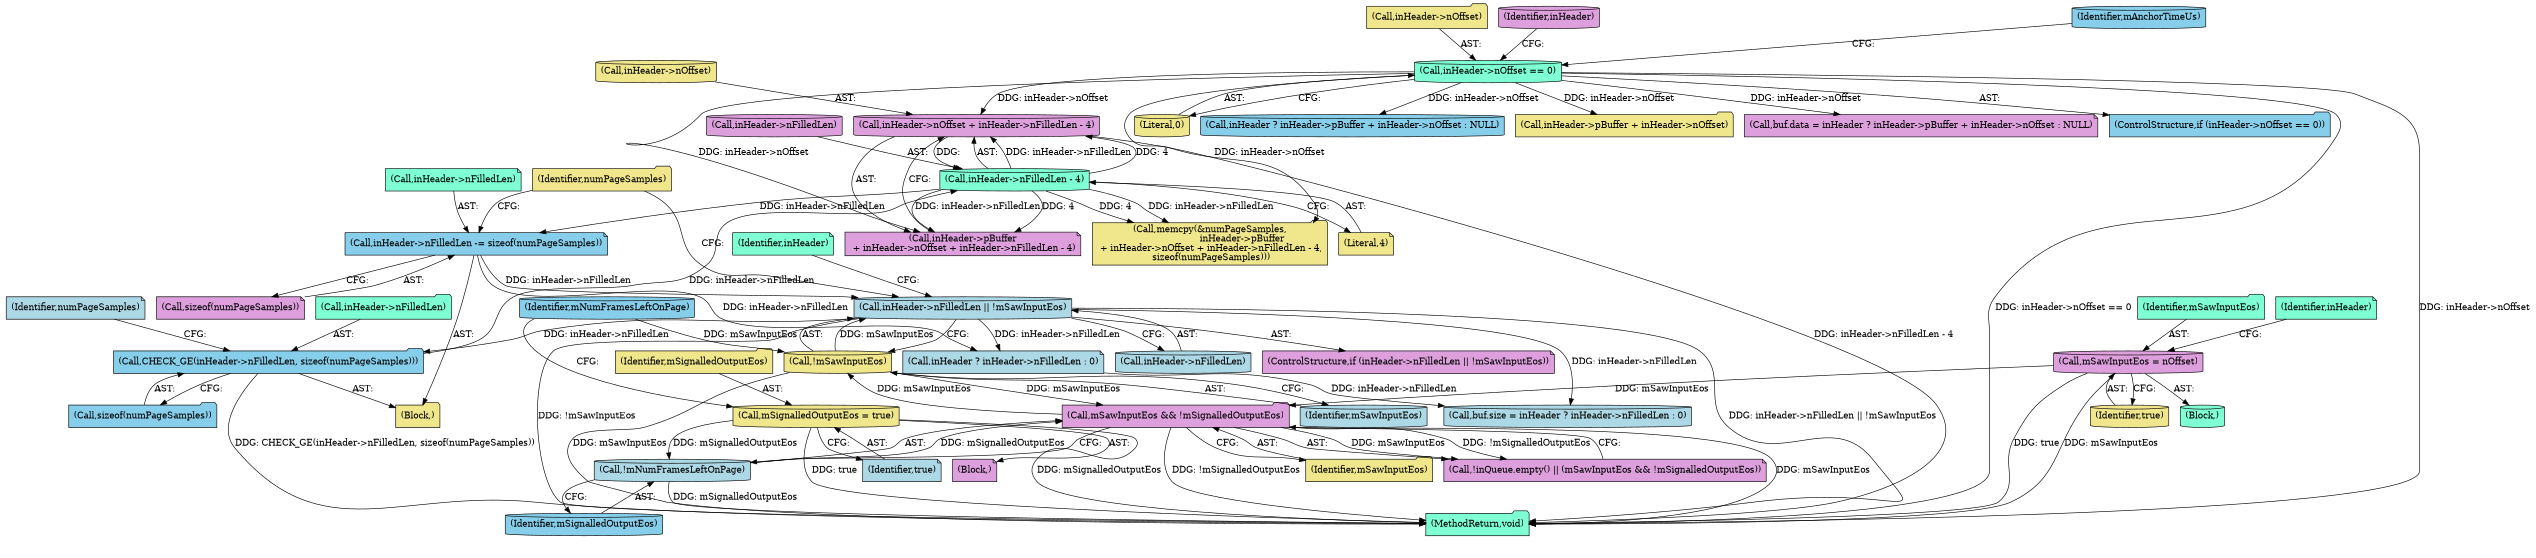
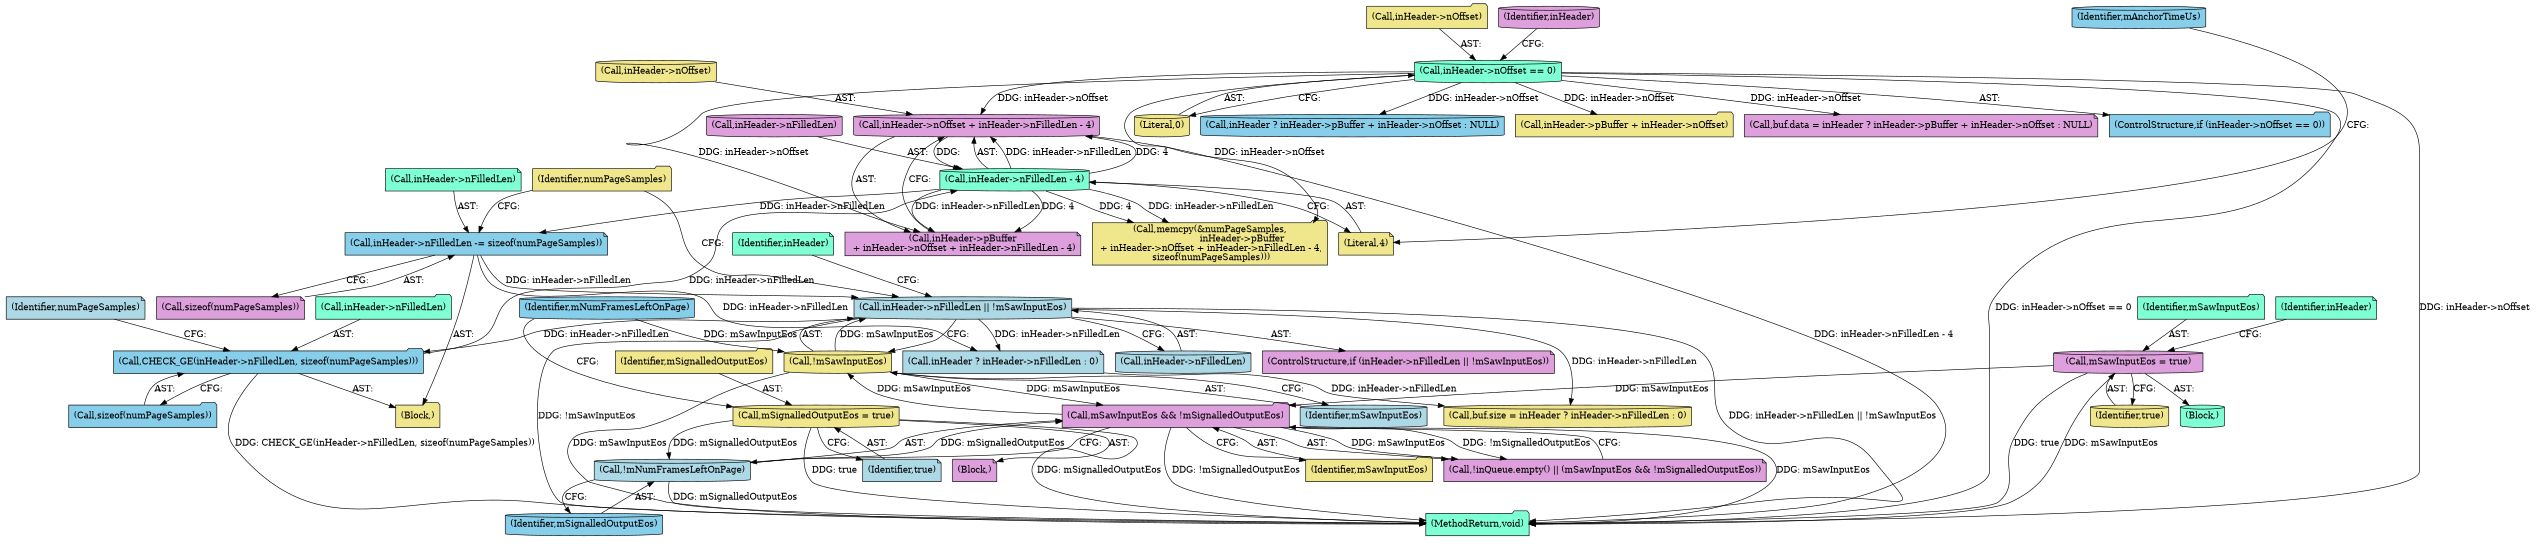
edge "(Identifier,mAnchorTimeUs)" -> "(Call,inHeader->nOffset == 0)": now "(Identifier,mAnchorTimeUs)" -> "(Literal,4)"
node "(Call,mSawInputEos = nOffset)": label "(Call,mSawInputEos = nOffset)" -> "(Call,mSawInputEos = true)"
node "(Call,buf.size = inHeader ? inHeader->nFilledLen : 0)": fillcolor lightblue -> khaki
